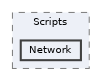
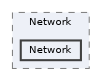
cluster "Scripts": label "Scripts" -> "Network"
